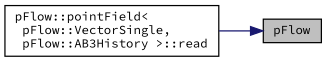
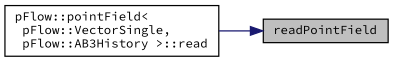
node "pFlow": label "pFlow" -> "readPointField"
